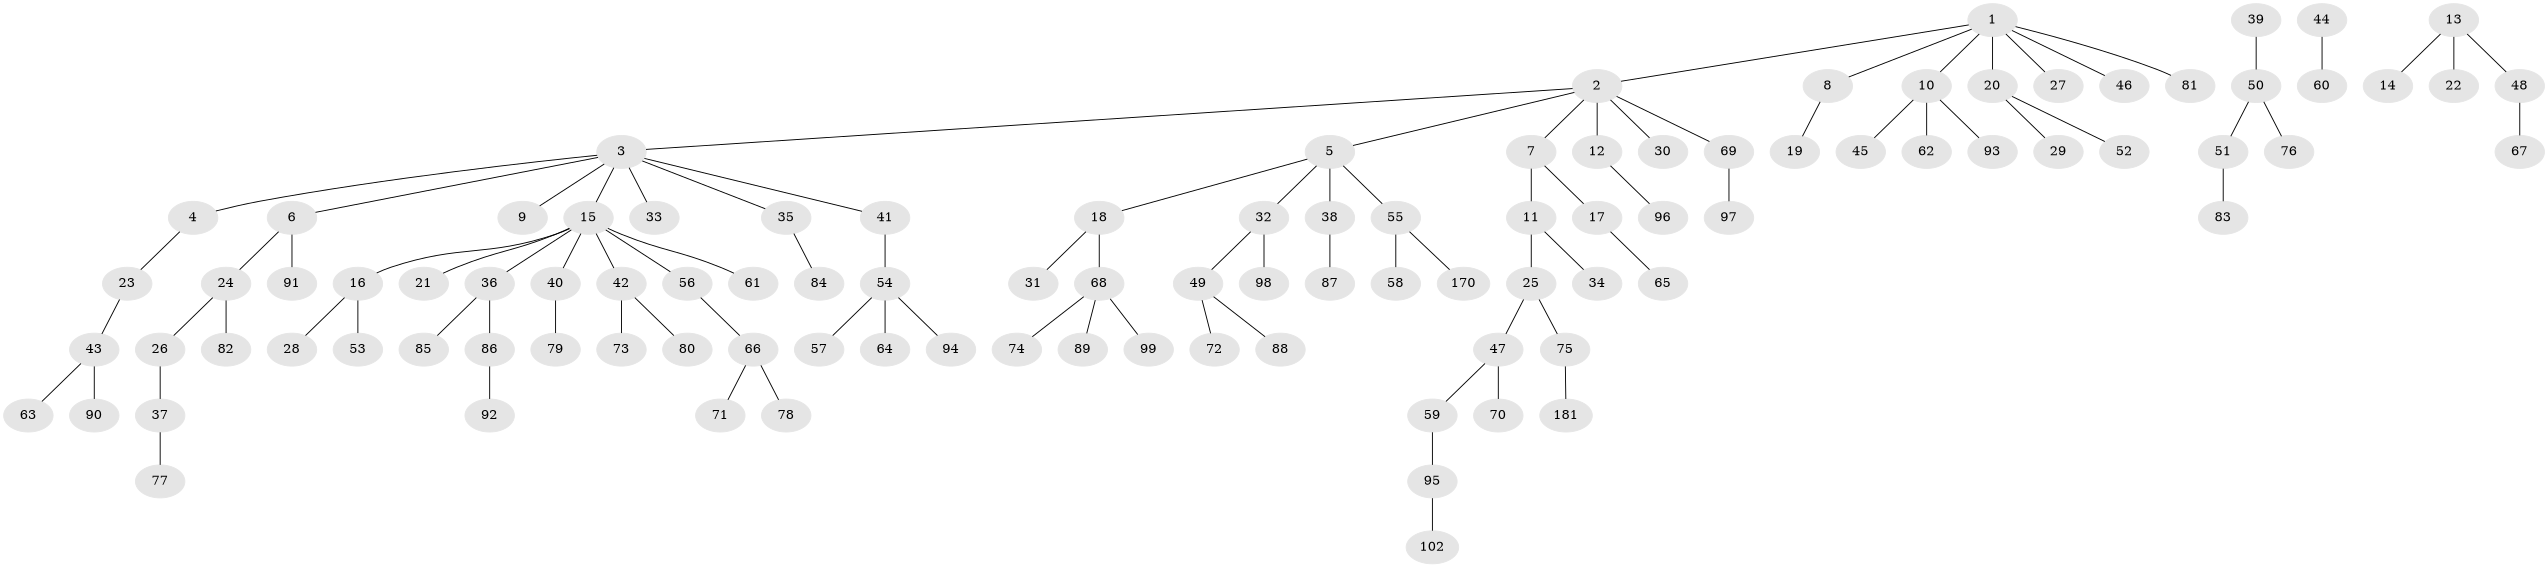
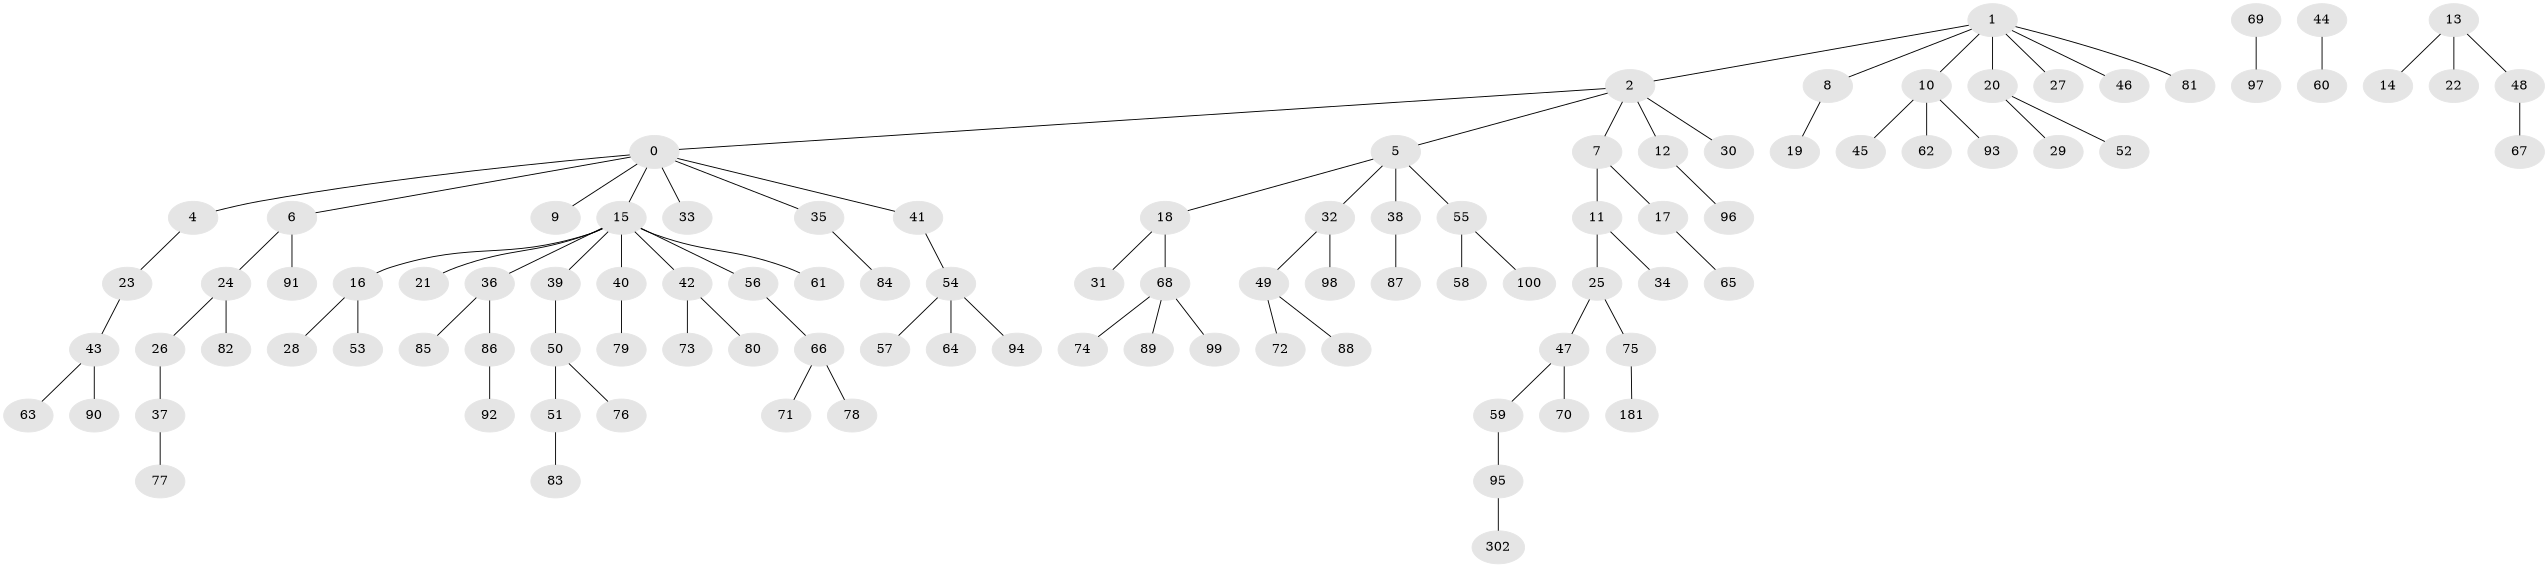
edge "2" -- "69": removed
node "3": label "3" -> "0"
edge "15" -- "39": added
node "170": label "170" -> "100"
node "102": label "102" -> "302"
